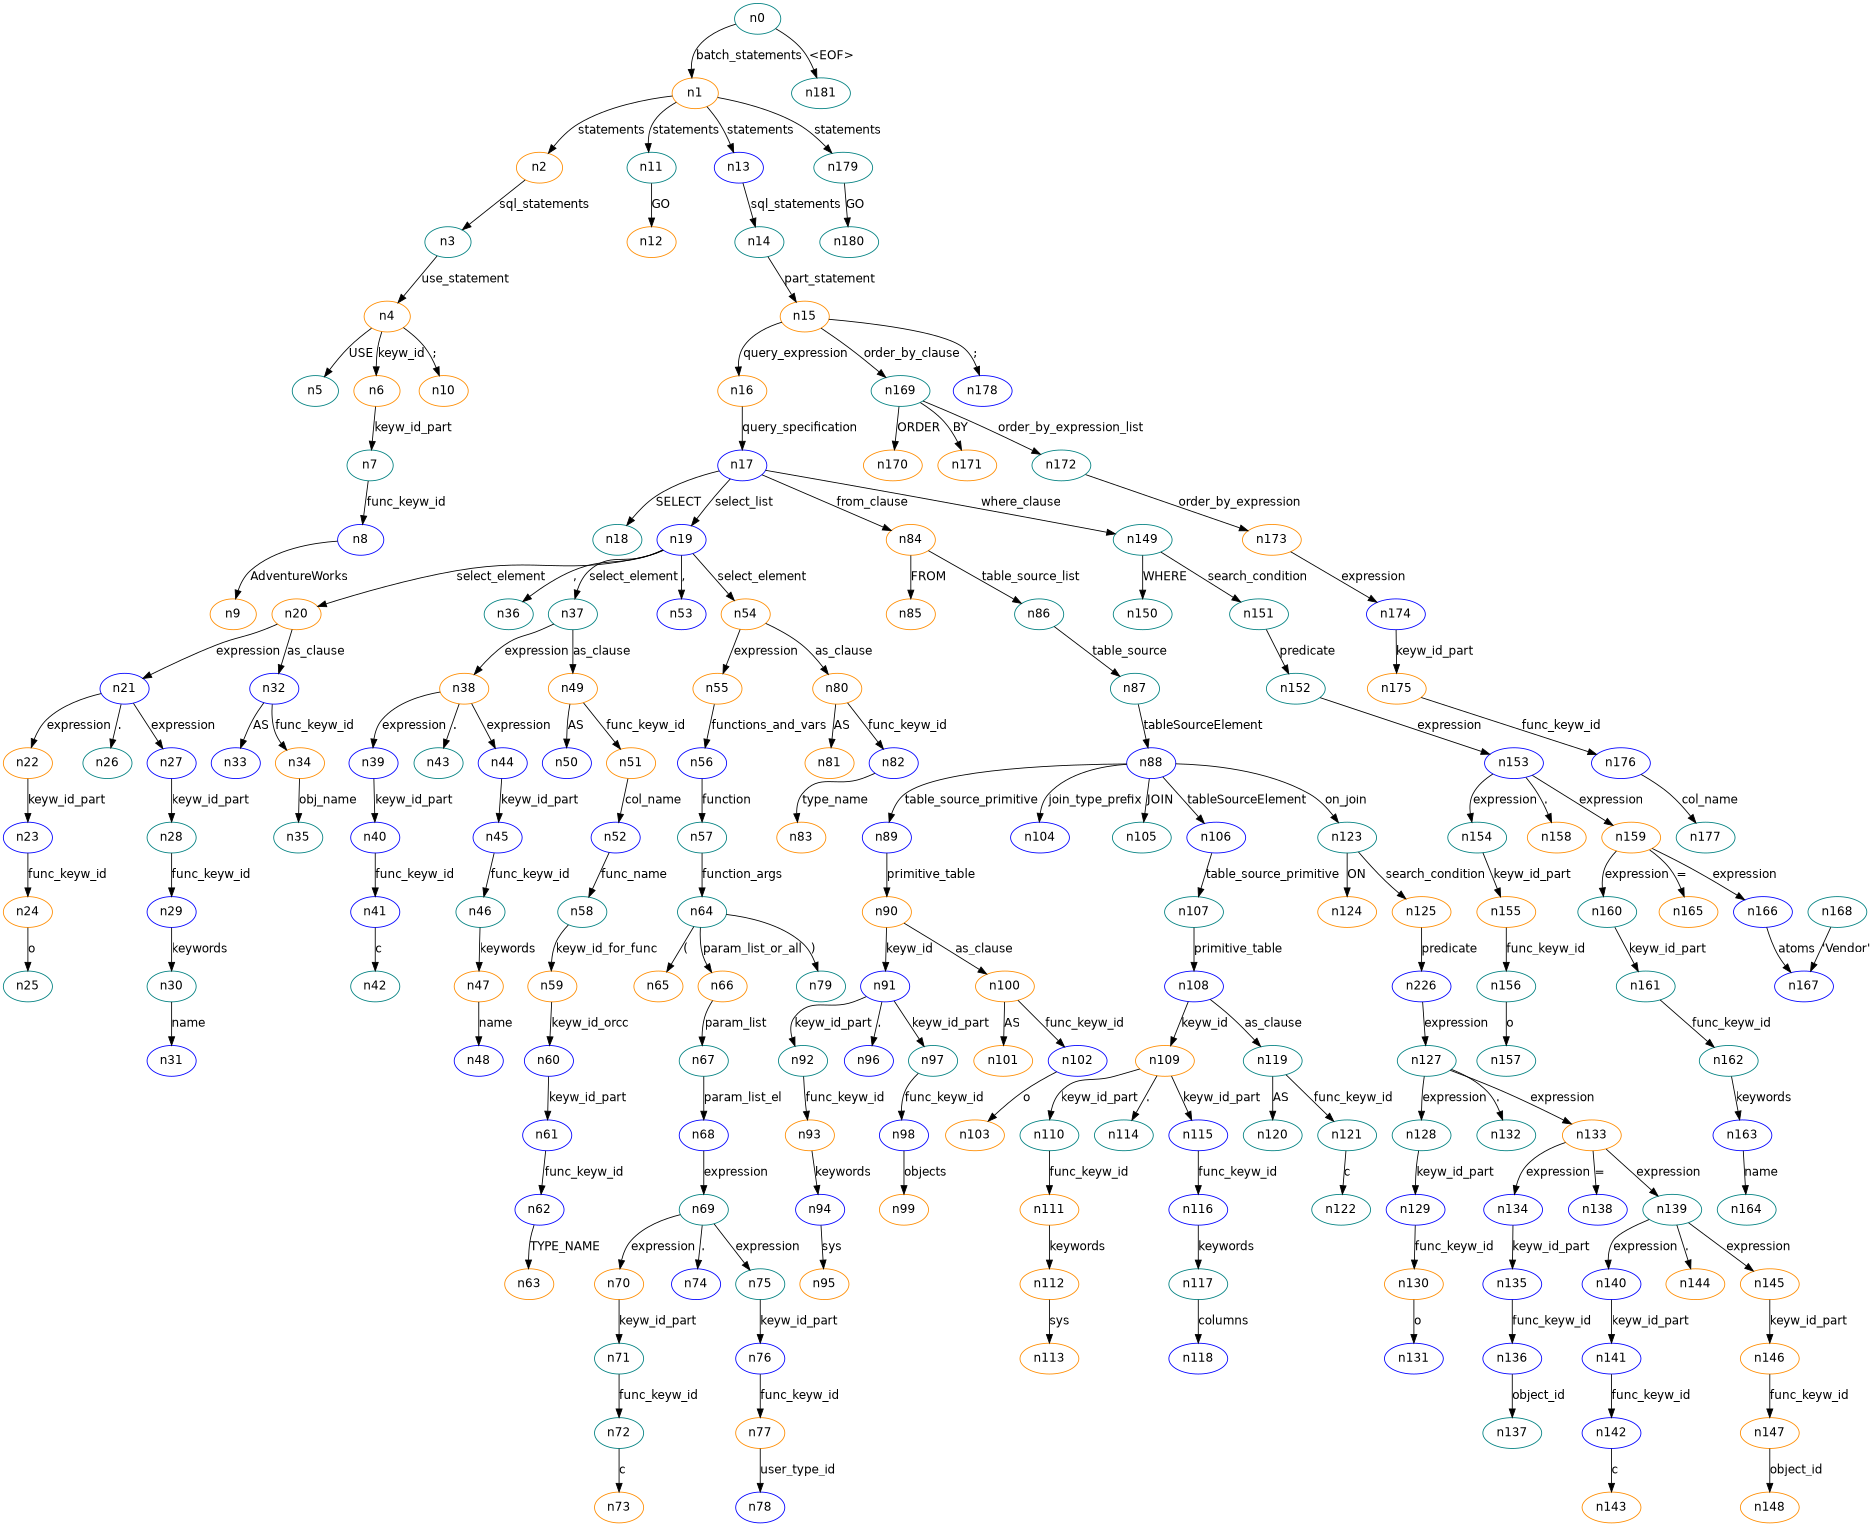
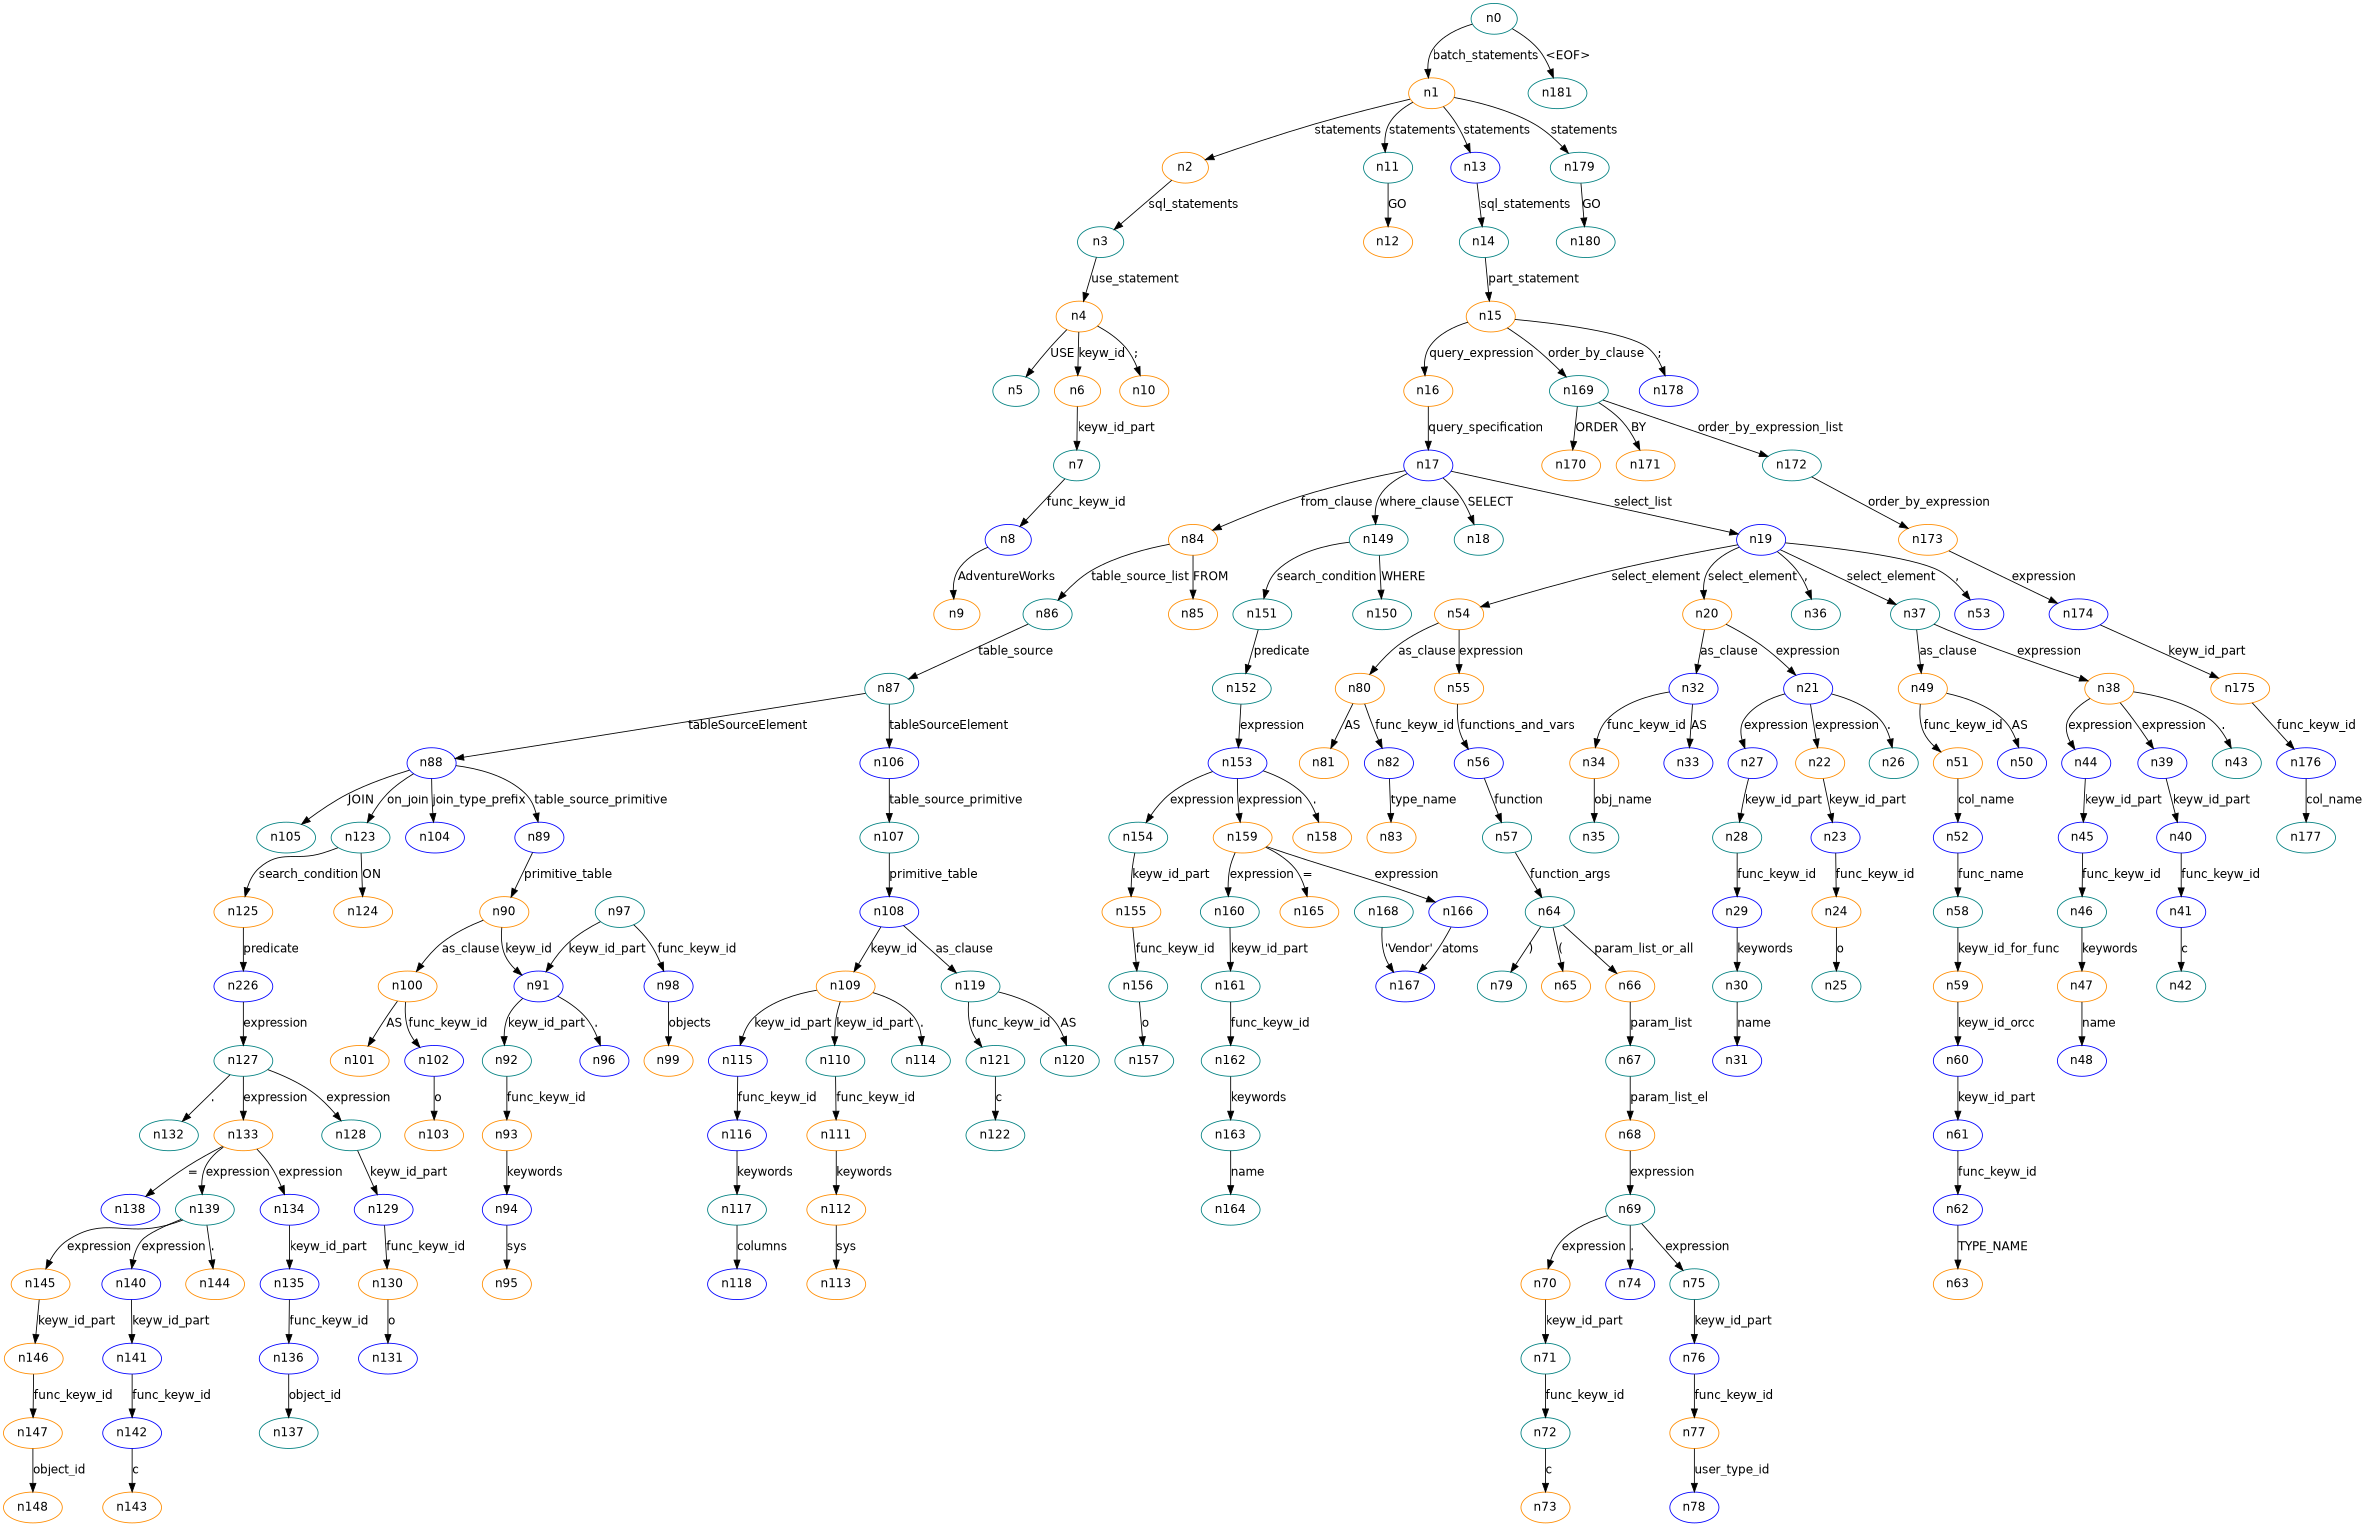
edge "n88" -> "n106": now "n87" -> "n106"
edge "n91" -> "n97": reversed
node "n68": color blue -> darkorange
node "n163": color blue -> teal
